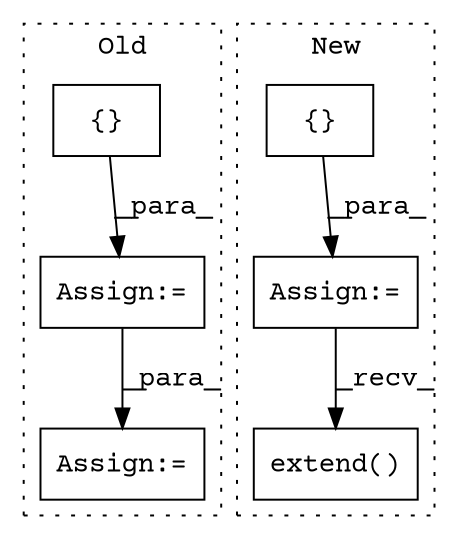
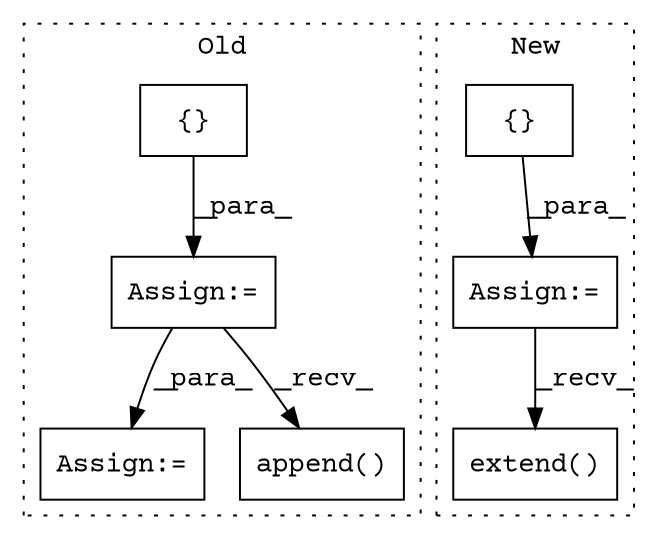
node "append()": added
